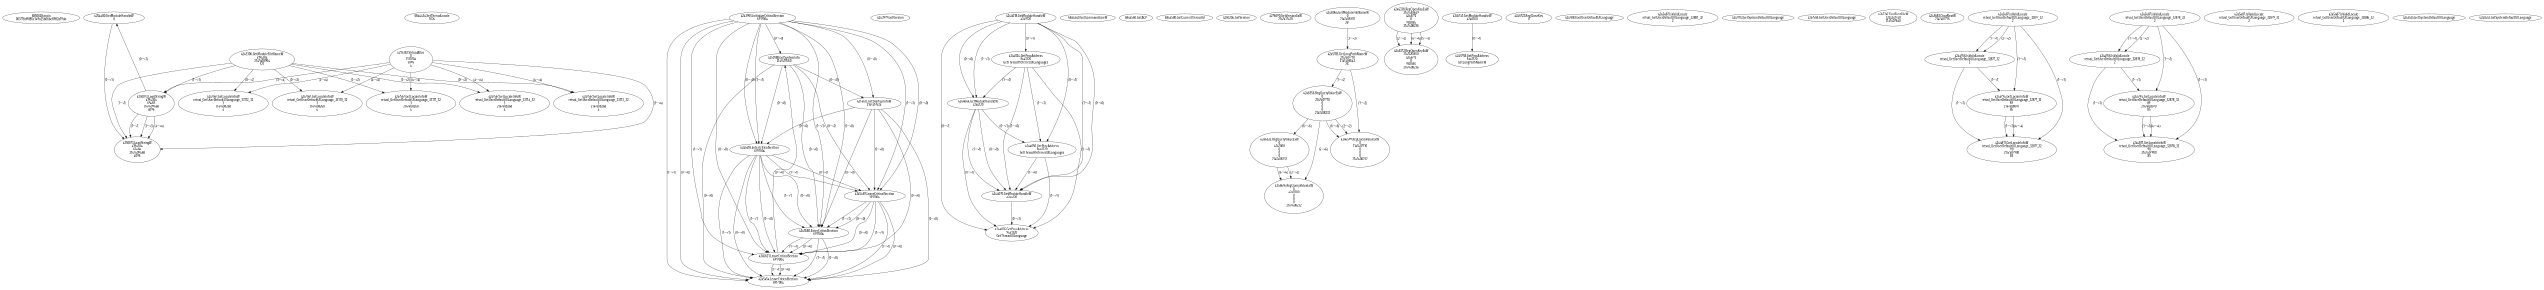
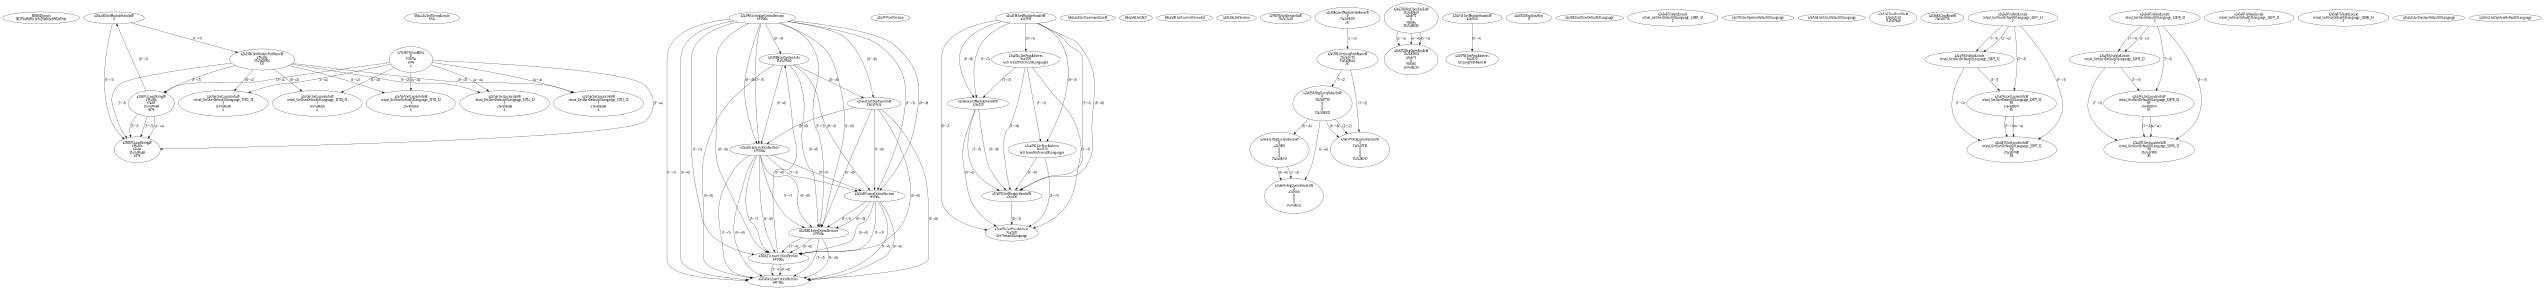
edge "4254480.GetModuleHandleW 0" -> "4243306.GetModuleFileNameW 4194304 2147408904 522": added, label "(0-->1)"
edge "4244044.GetModuleHandleW 4244120" -> "4244050.GetProcAddress 9441320 SetThreadPreferredUILanguages": removed, label "(0-->1)"
node "4244070.GetModuleHandleW 4244120": label "4244070.GetModuleHandleW 4244120" -> "4274070.GetModuleHandleW 4244120"
